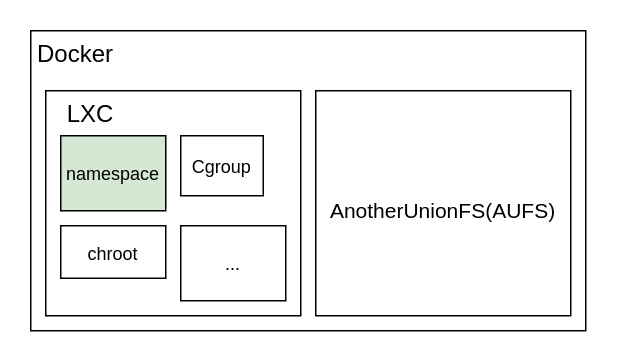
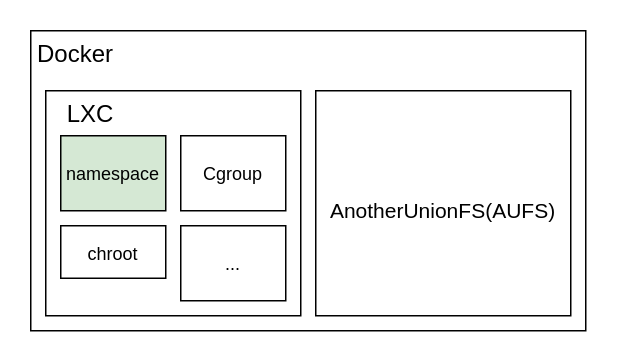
node "Cgroup": size 83x60 -> 105x75
